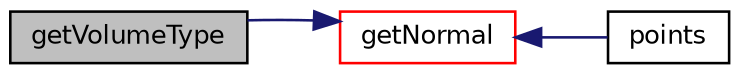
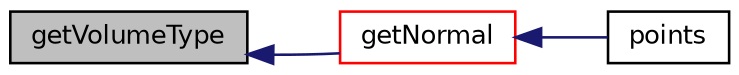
edge "getVolumeType" -> "getNormal": reversed
